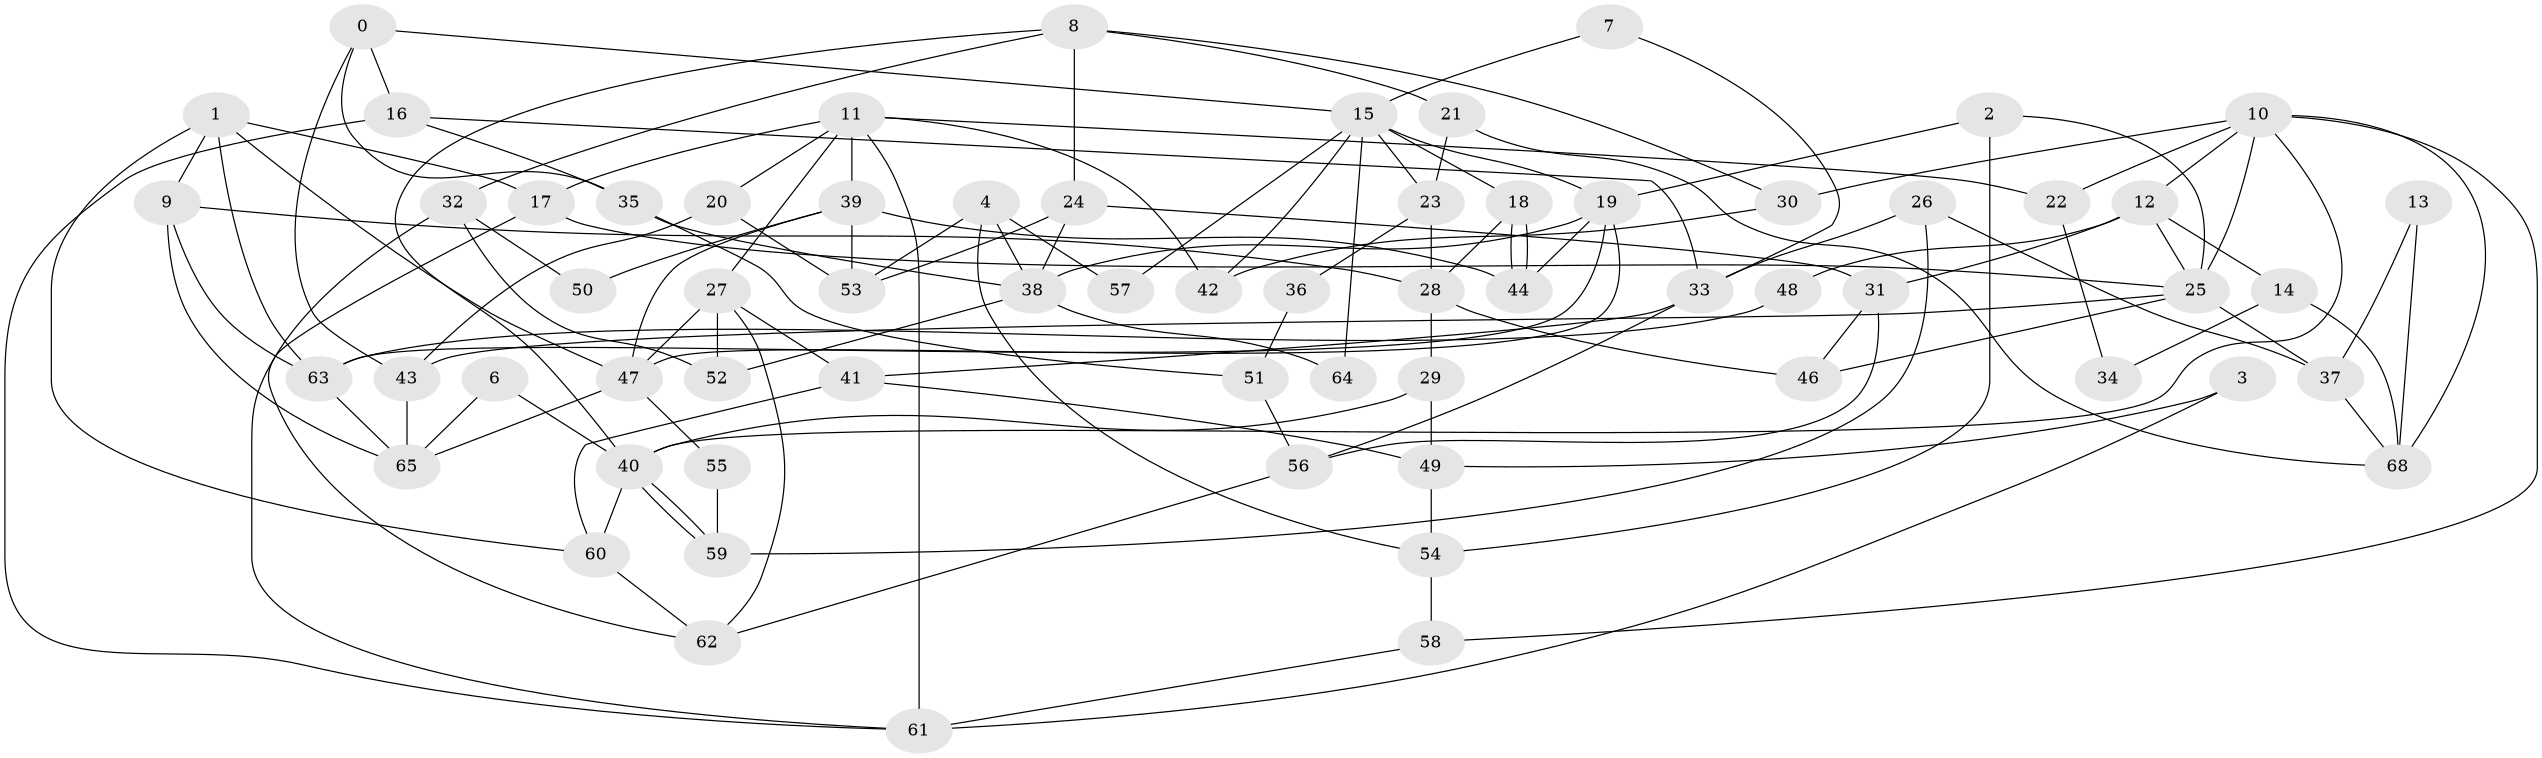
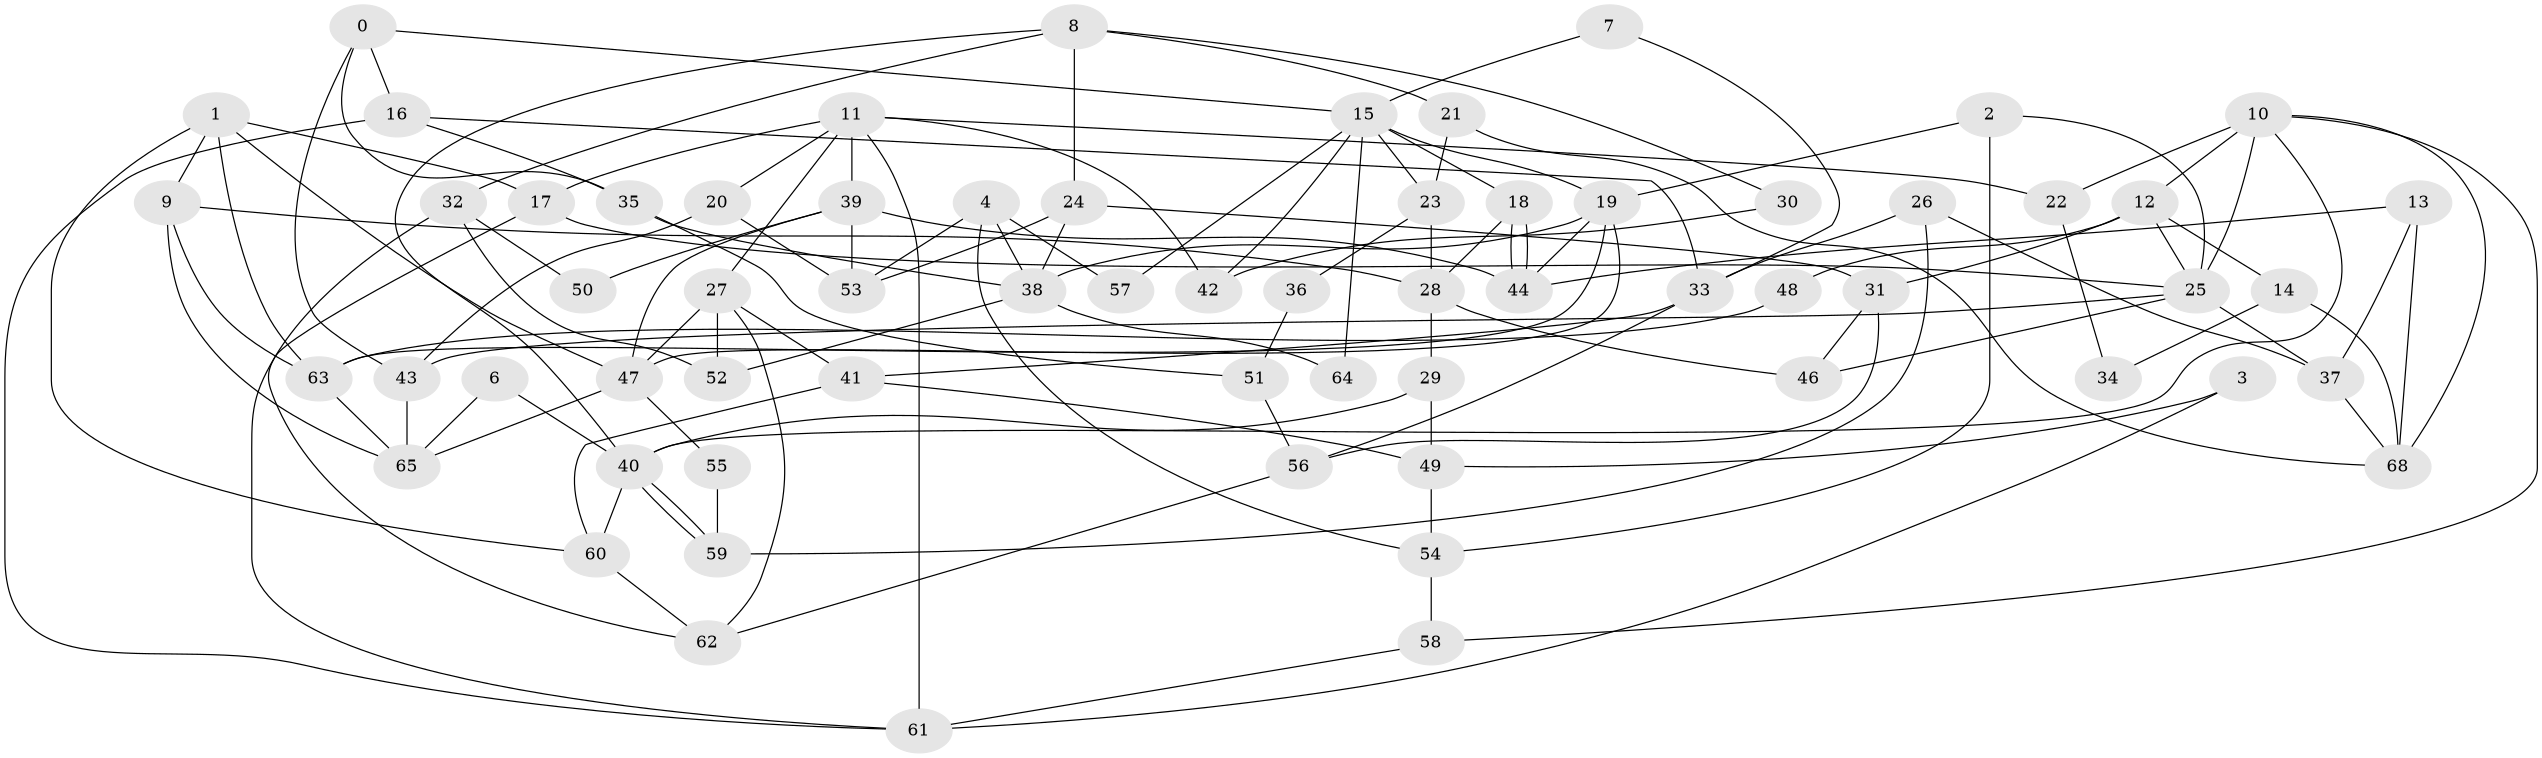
edge "10" -- "30": removed
edge "13" -- "44": added
